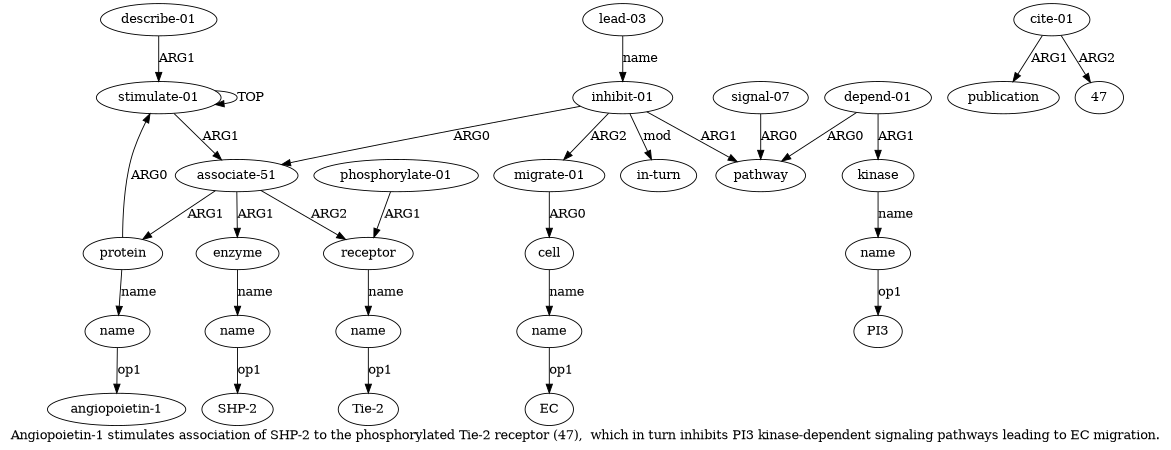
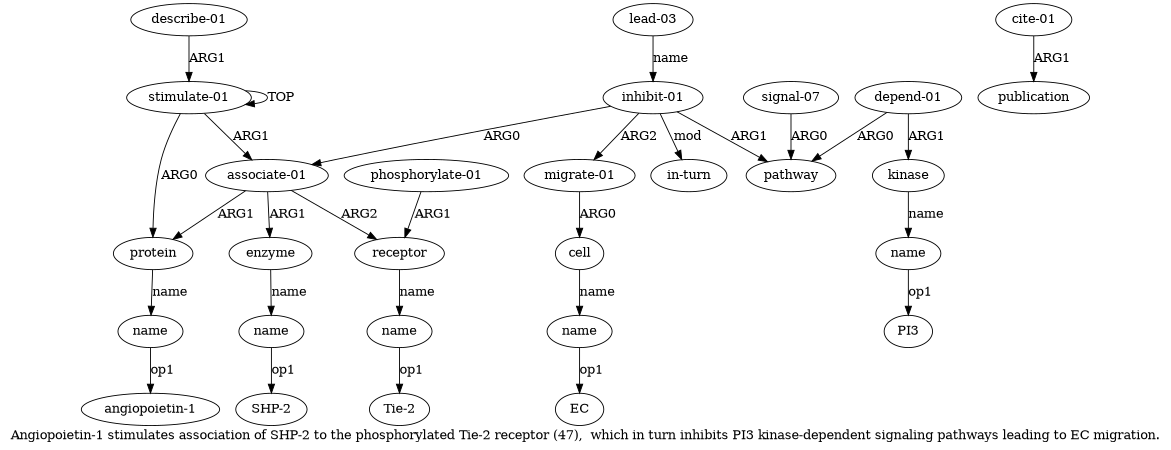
node "47": removed
node "associate-51": label "associate-51" -> "associate-01"
edge "protein" -> "stimulate-01": reversed
